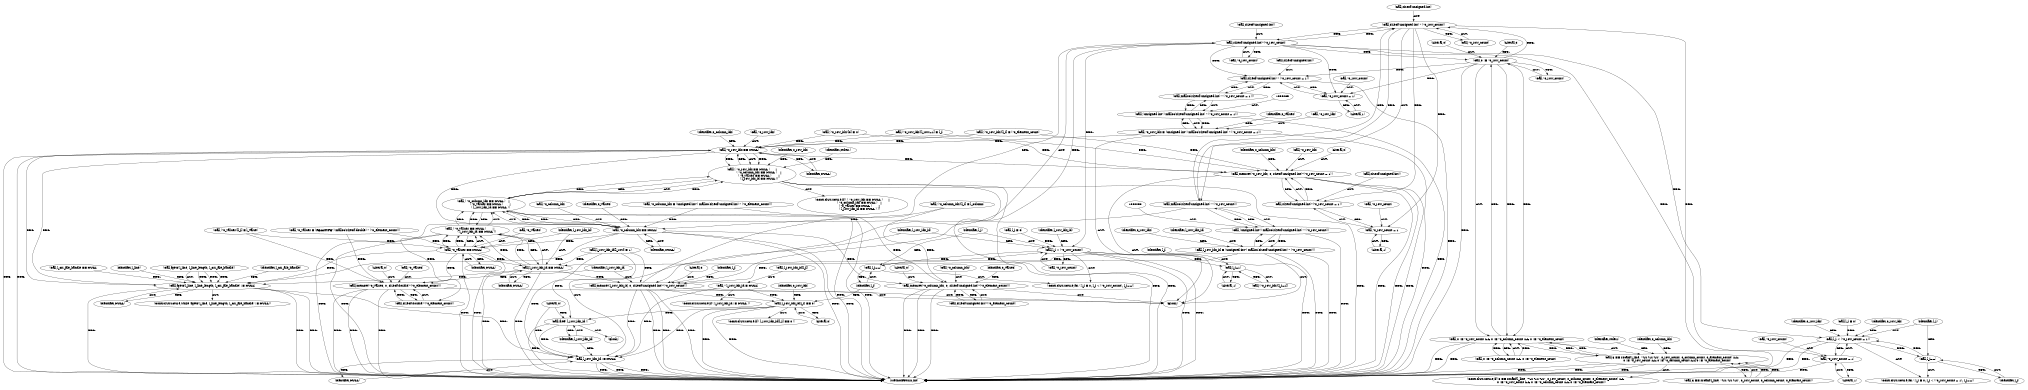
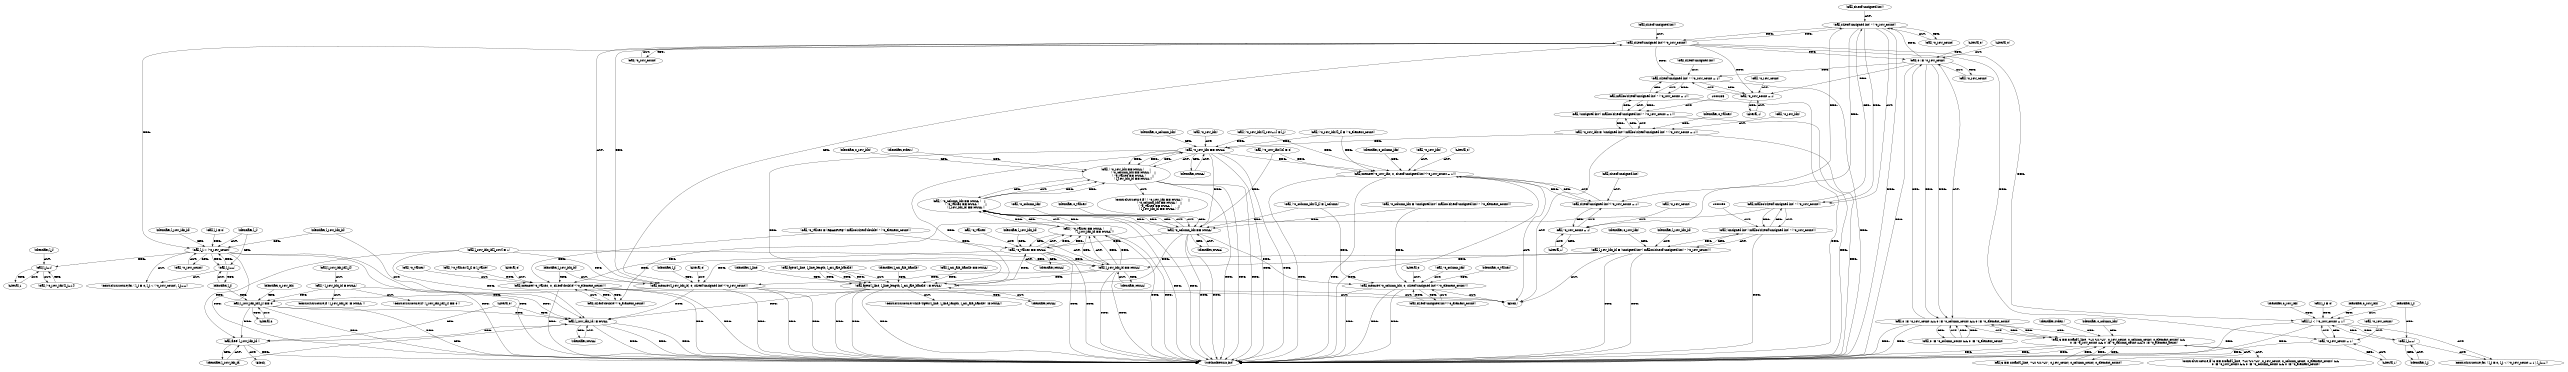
edge "(Call,(*o_row_idx)[0] = 0)" -> "(Call,*o_row_idx == NULL)": now "(Call,(*o_row_idx)[0] = 0)" -> "(Call,*o_column_idx == NULL)"
edge "(Call,(*o_values)[l_i] = l_value)" -> "(Call,*o_values == NULL)": removed, label "DDG:"
edge "(Call,l_row_idx_id[l_i] == 0)" -> "(ControlStructure,if ( l_row_idx_id[l_i] == 0 ))": now "(Call,* l_row_idx_id = NULL)" -> "(ControlStructure,if ( l_row_idx_id[l_i] == 0 ))"
edge "(Call,free( l_row_idx_id ))" -> "(Call,l_row_idx_id != NULL)": reversed
edge "(Call,malloc(sizeof(unsigned int) * (*o_row_count + 1)))" -> "(MethodReturn,int)": added, label "DDG:"
